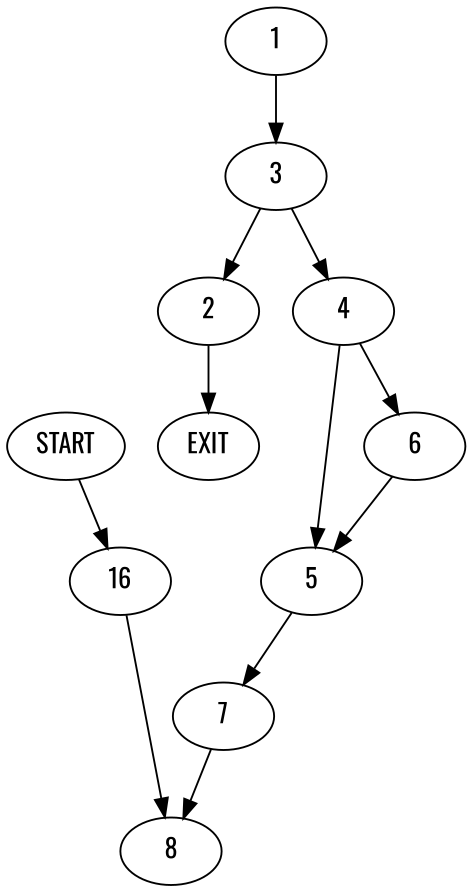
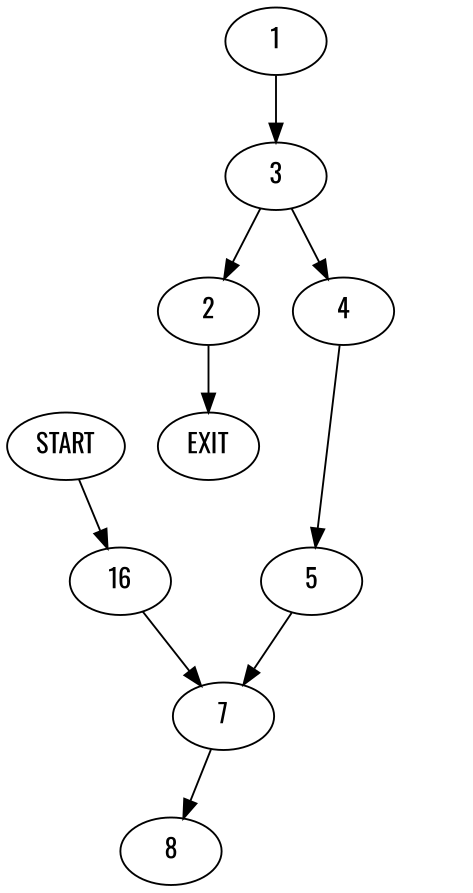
node "6": removed
edge "16" -> "8": now "16" -> "7"
